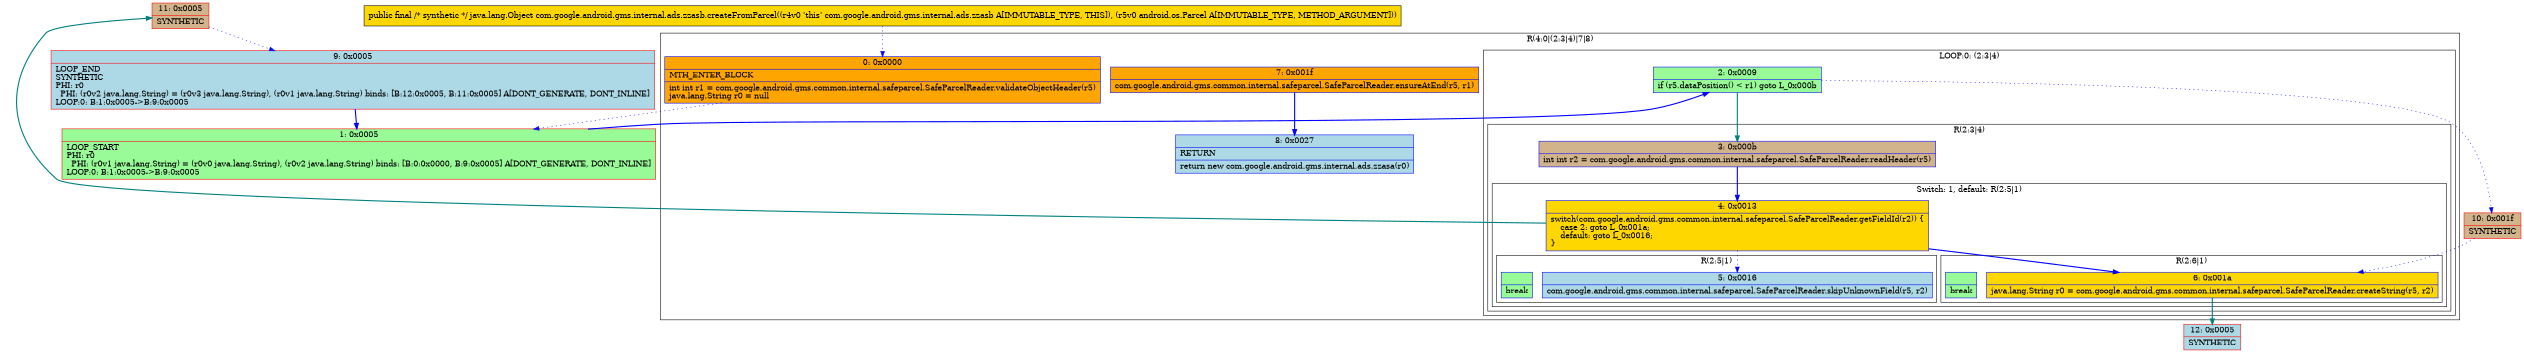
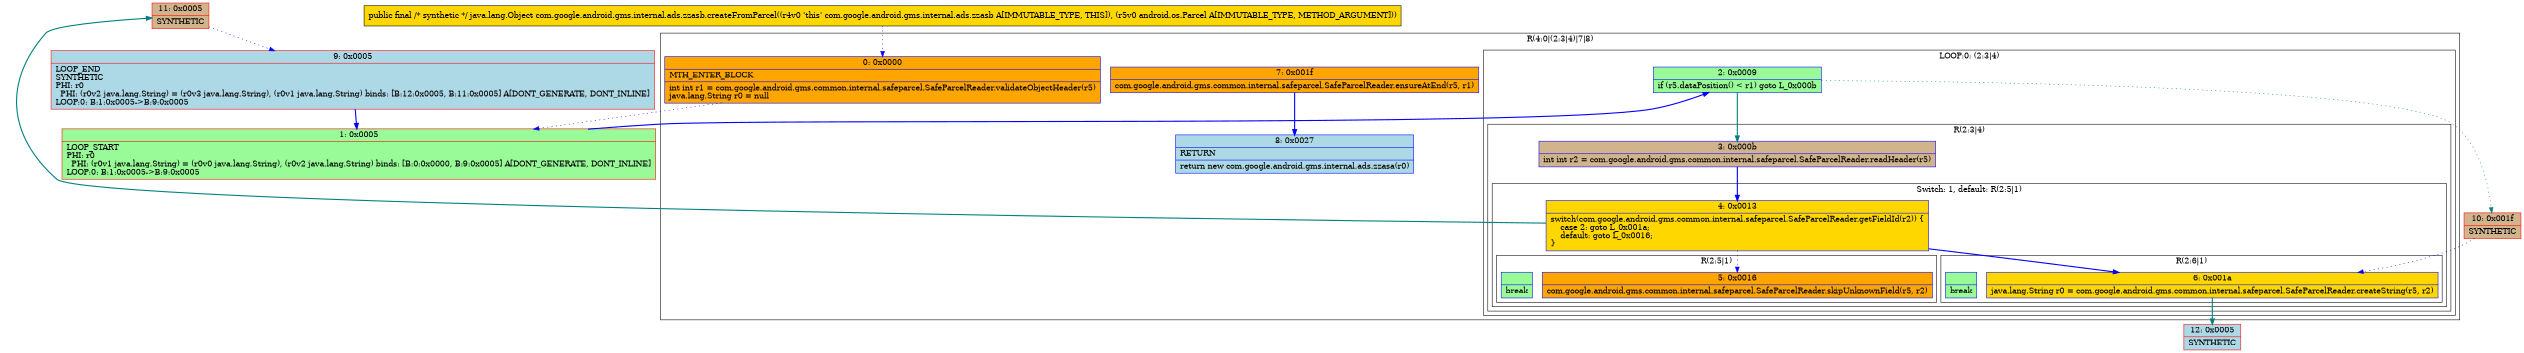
edge "2: 0x0009" -> "10: 0x001f": color blue -> teal
node "5: 0x0016": fillcolor lightblue -> orange
